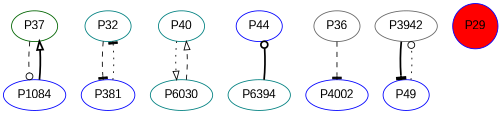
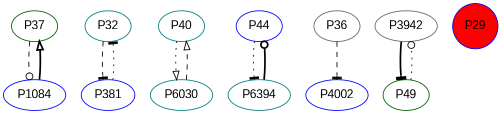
edge "P44" -> "P6394": added
node "P49": color blue -> darkgreen
